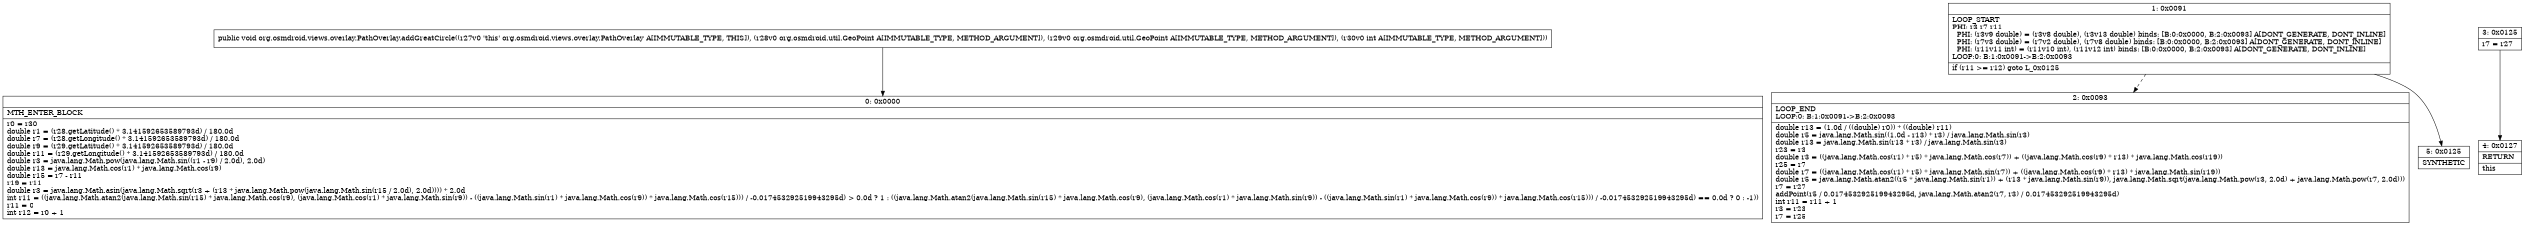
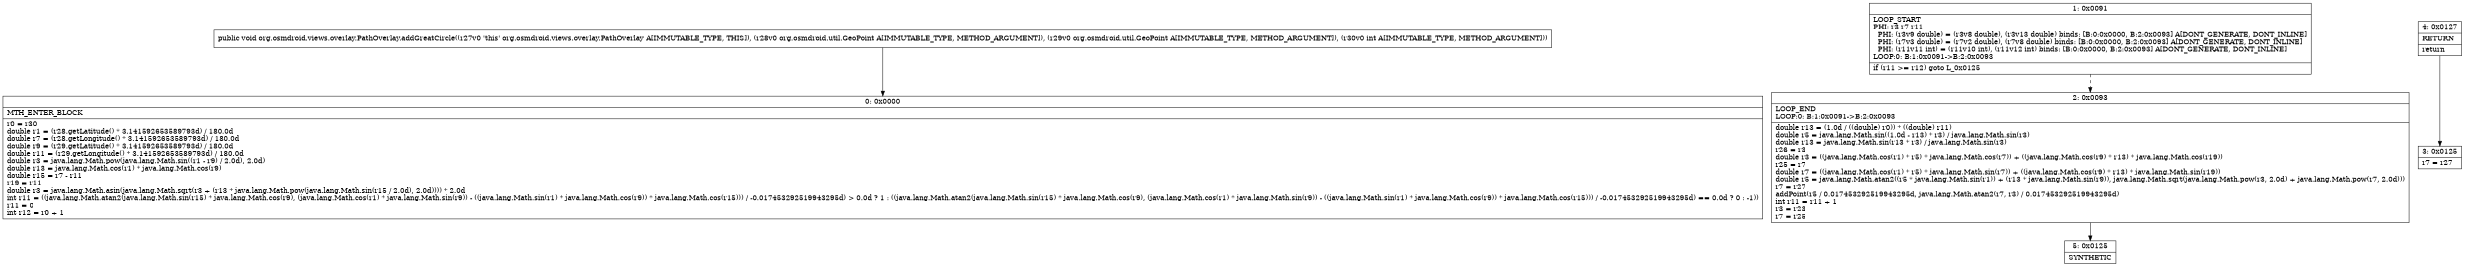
edge "3: 0x0125" -> "4: 0x0127": reversed
edge "1: 0x0091" -> "5: 0x0125": now "2: 0x0093" -> "5: 0x0125"
node "2: 0x0093": text "r23 = r3" -> "r26 = r3"
node "4: 0x0127": text "this" -> "return"
